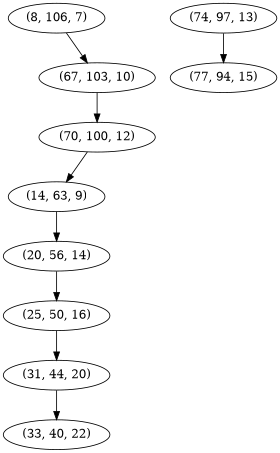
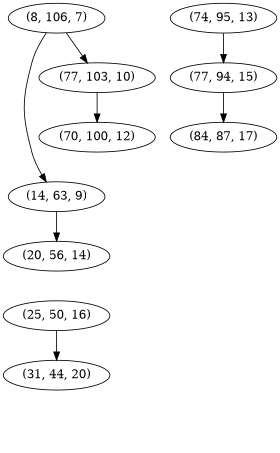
node "(74, 97, 13)": label "(74, 97, 13)" -> "(74, 95, 13)"
node "(67, 103, 10)": label "(67, 103, 10)" -> "(77, 103, 10)"
node "(84, 87, 17)": added
edge "(70, 100, 12)" -> "(14, 63, 9)": now "(8, 106, 7)" -> "(14, 63, 9)"
edge "(20, 56, 14)" -> "(25, 50, 16)": removed
node "(33, 40, 22)": removed
